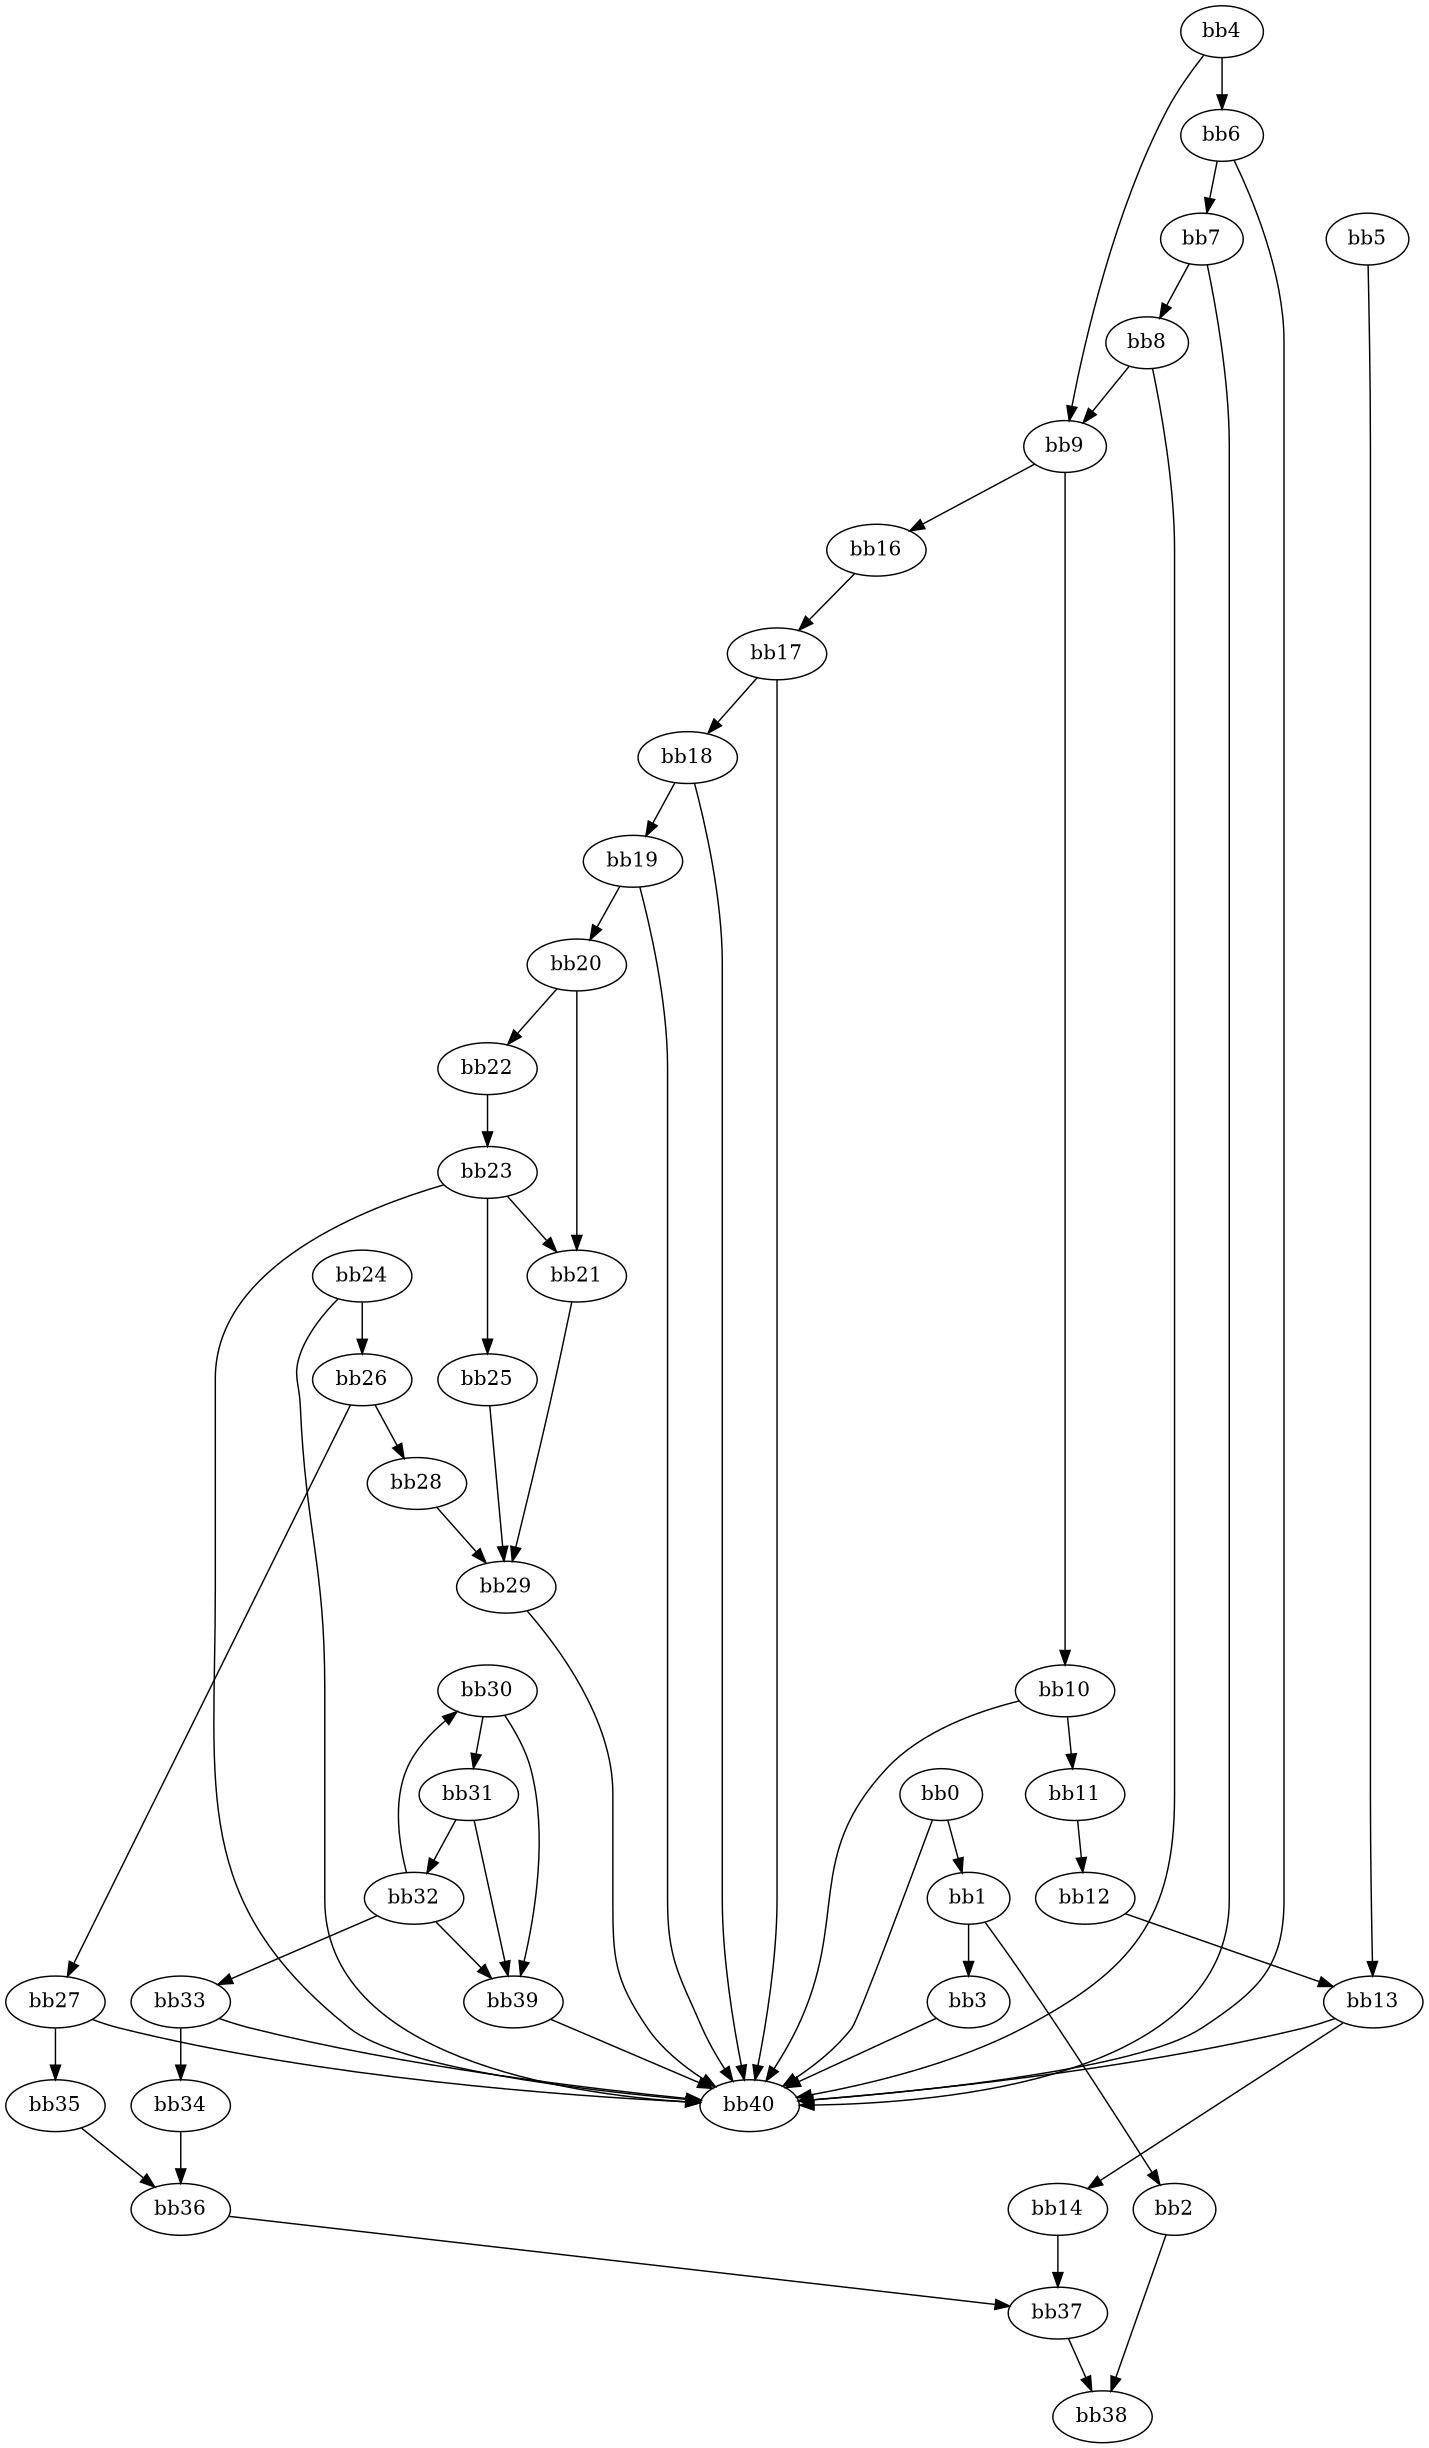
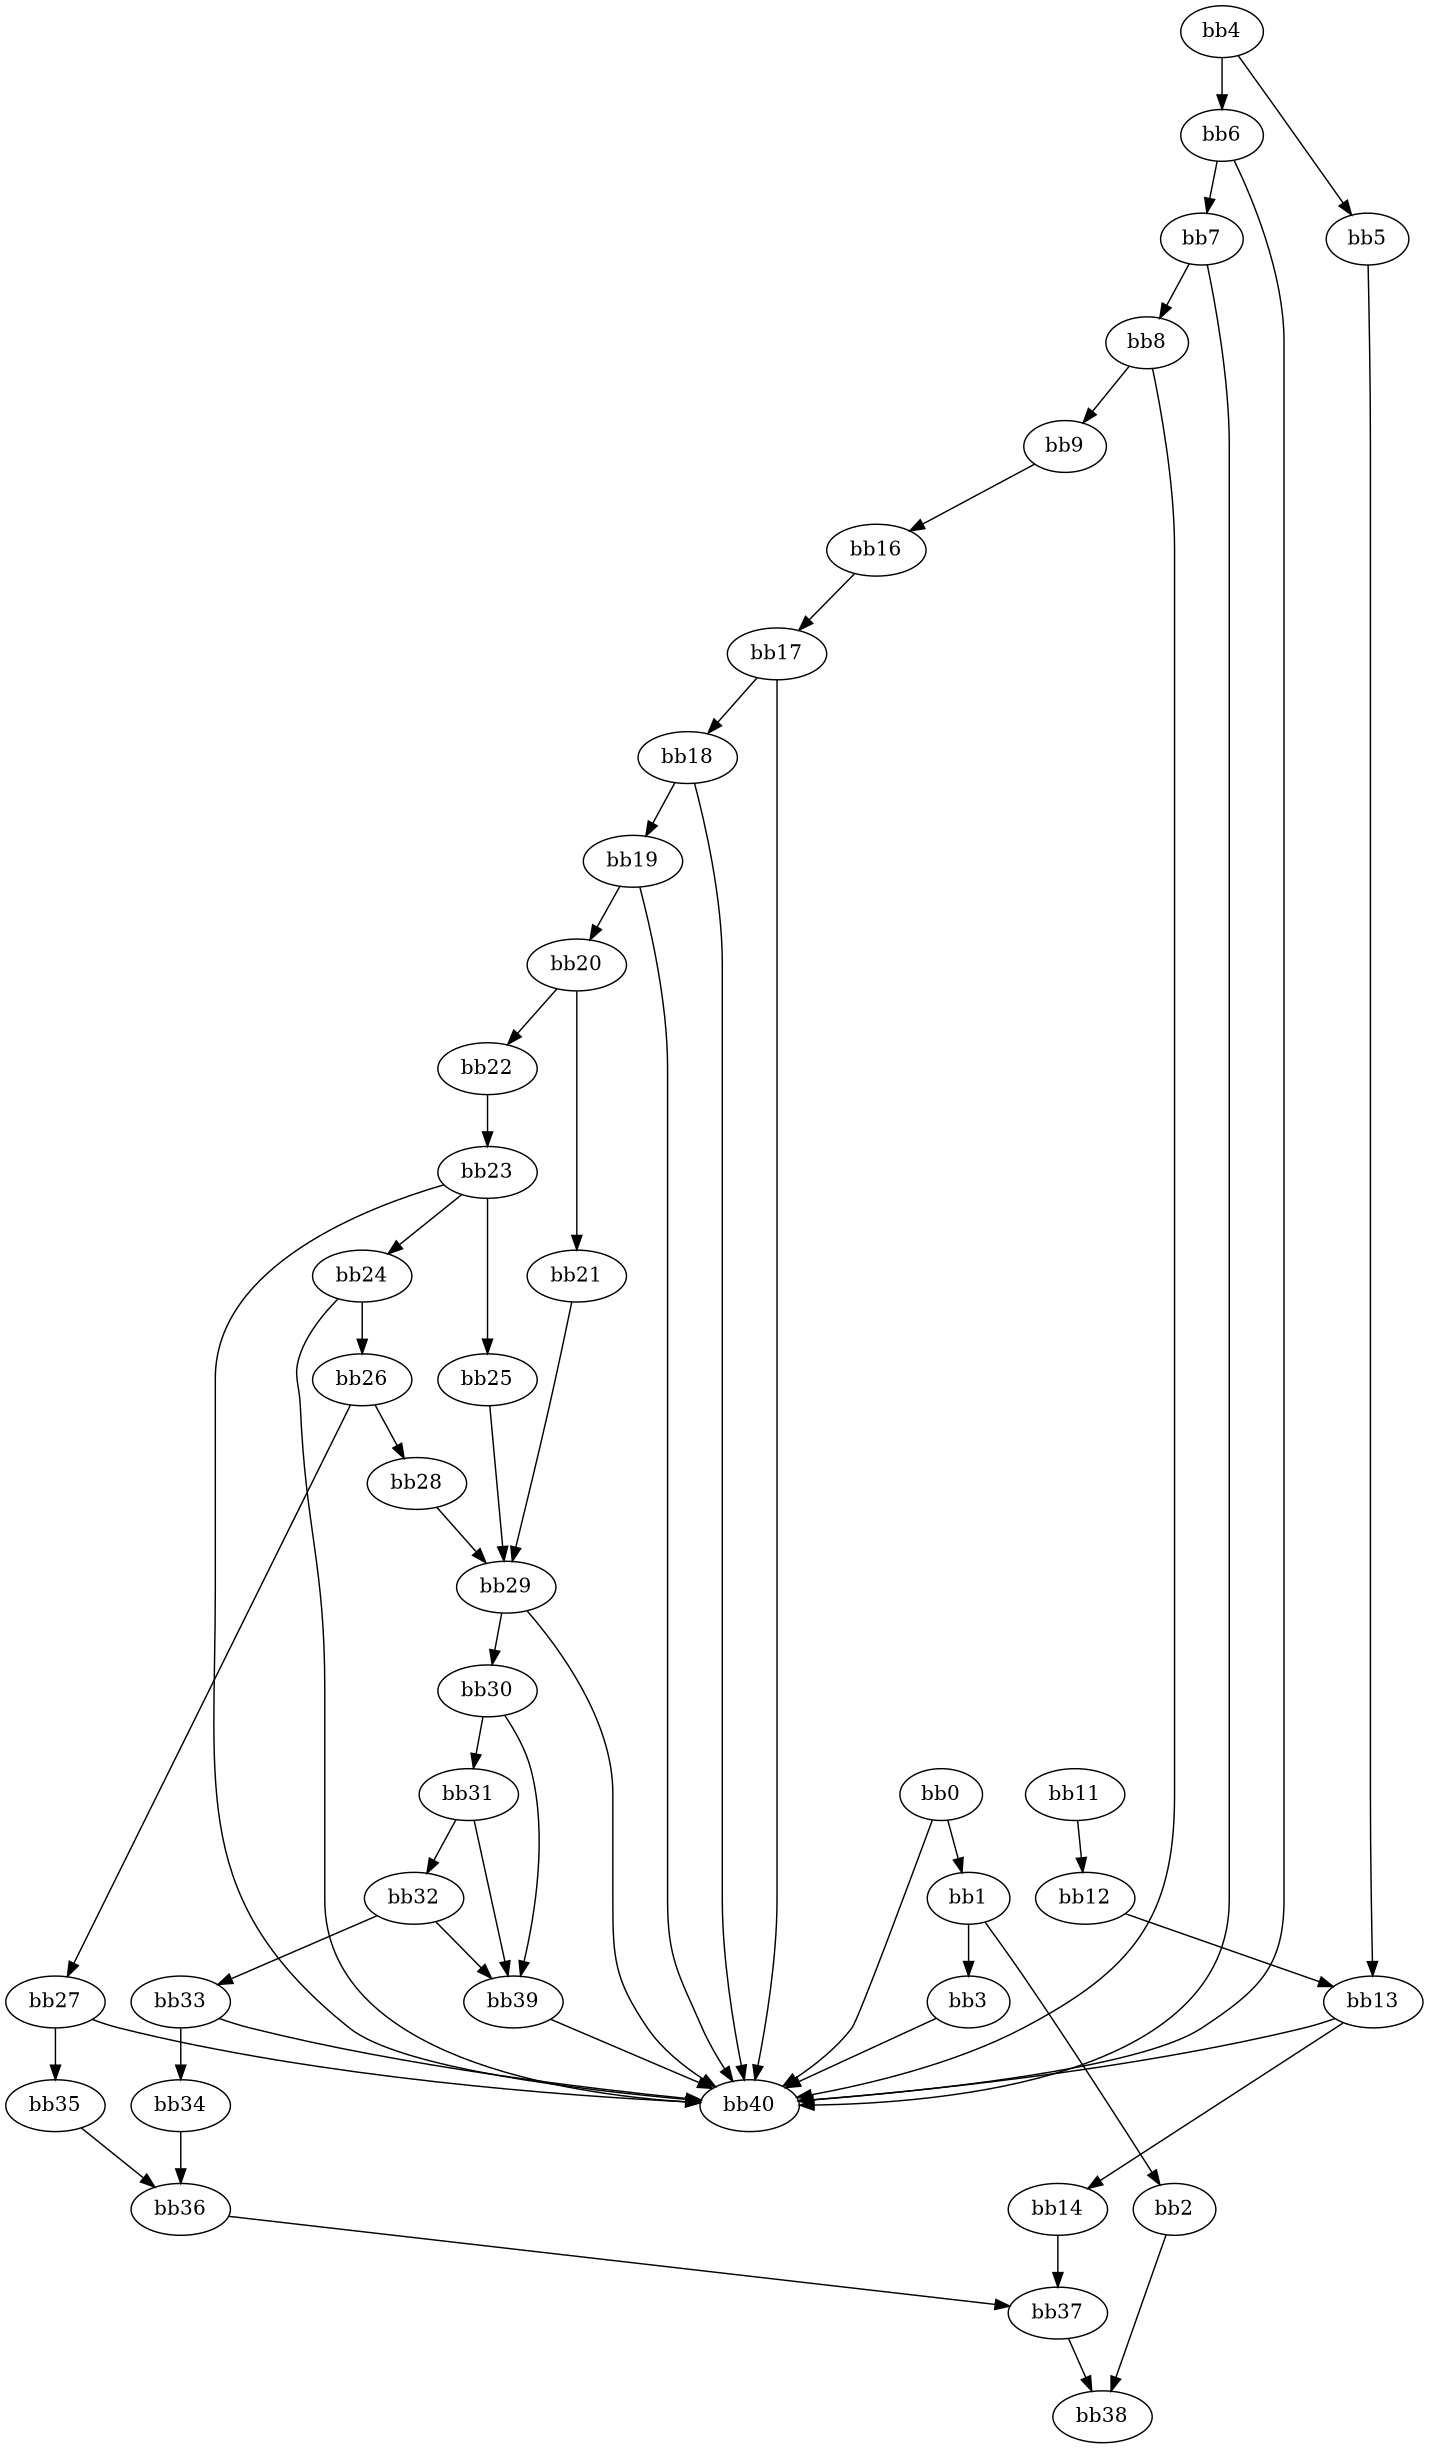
edge "bb4" -> "bb9": now "bb4" -> "bb5"
edge "bb23" -> "bb21": now "bb23" -> "bb24"
node "bb10": removed
edge "bb32" -> "bb30": now "bb29" -> "bb30"
